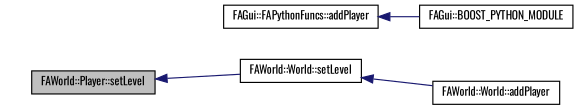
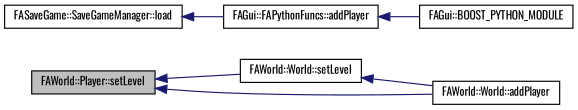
node "FASaveGame::SaveGameManager::load": added
edge "FAWorld::World::addPlayer" -> "FAWorld::Player::setLevel": added
